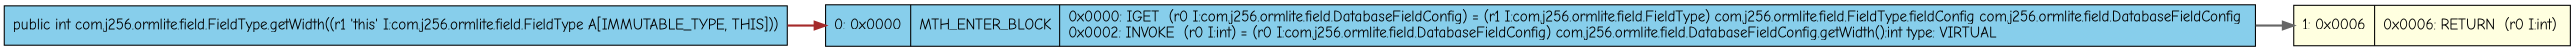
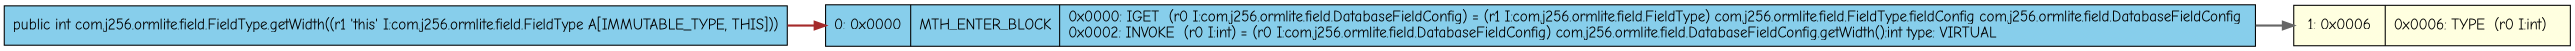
node "1: 0x0006": text "0x0006: RETURN  (r0 I:int)" -> "0x0006: TYPE  (r0 I:int)"
